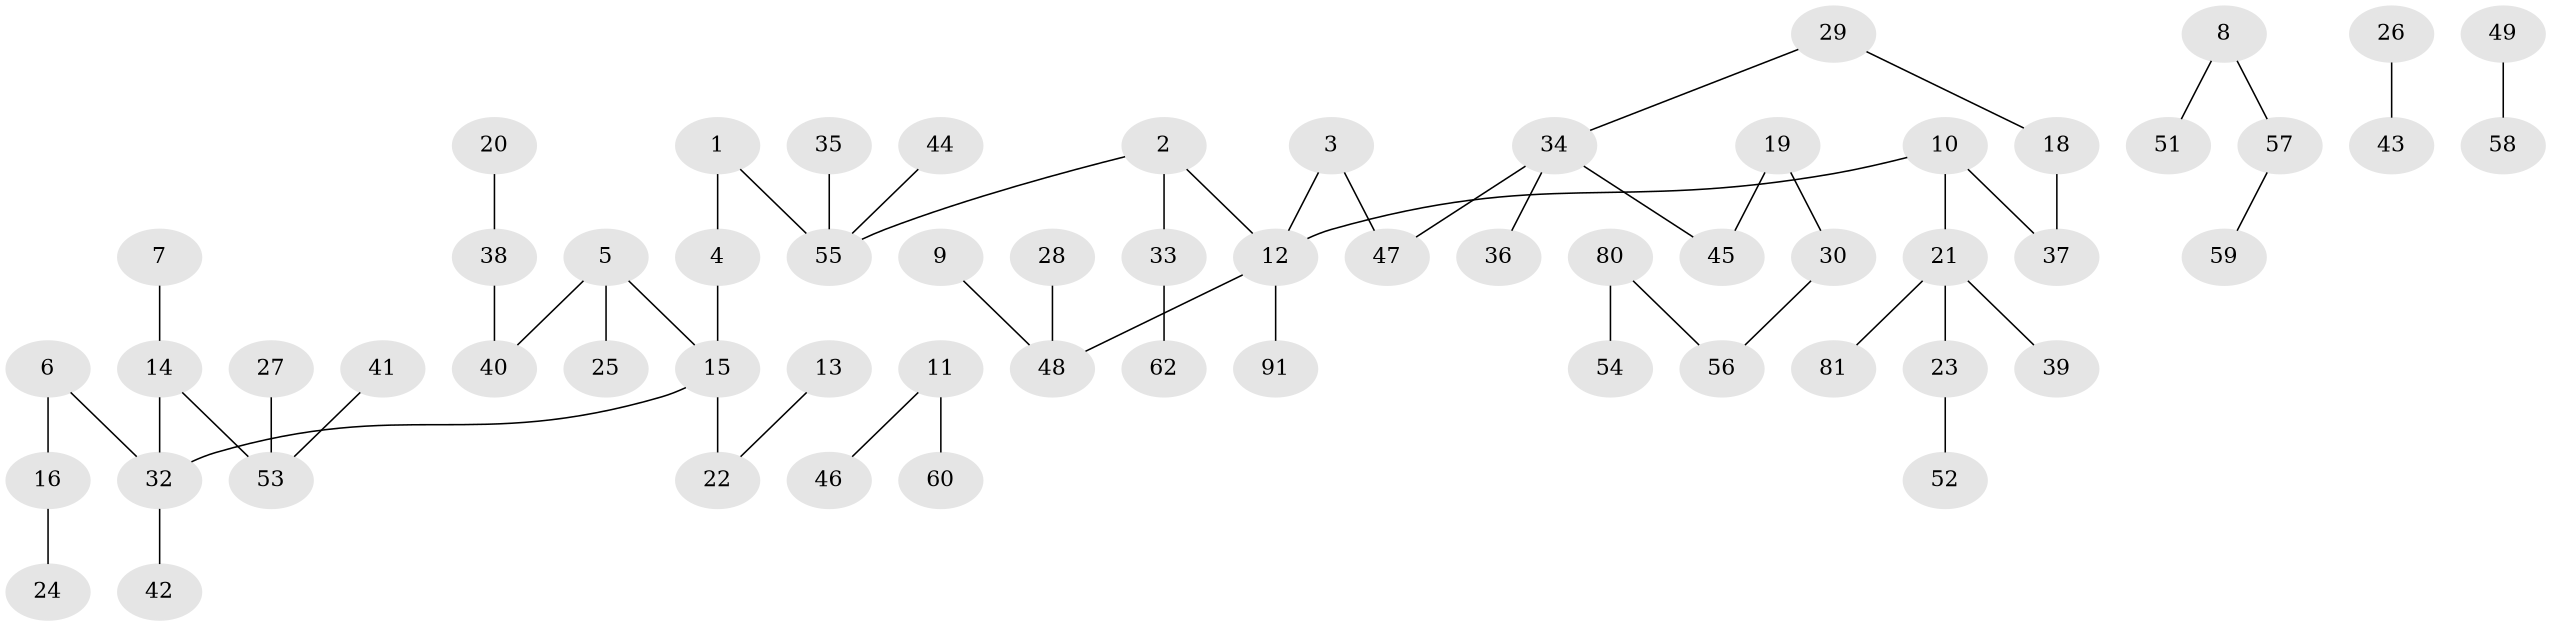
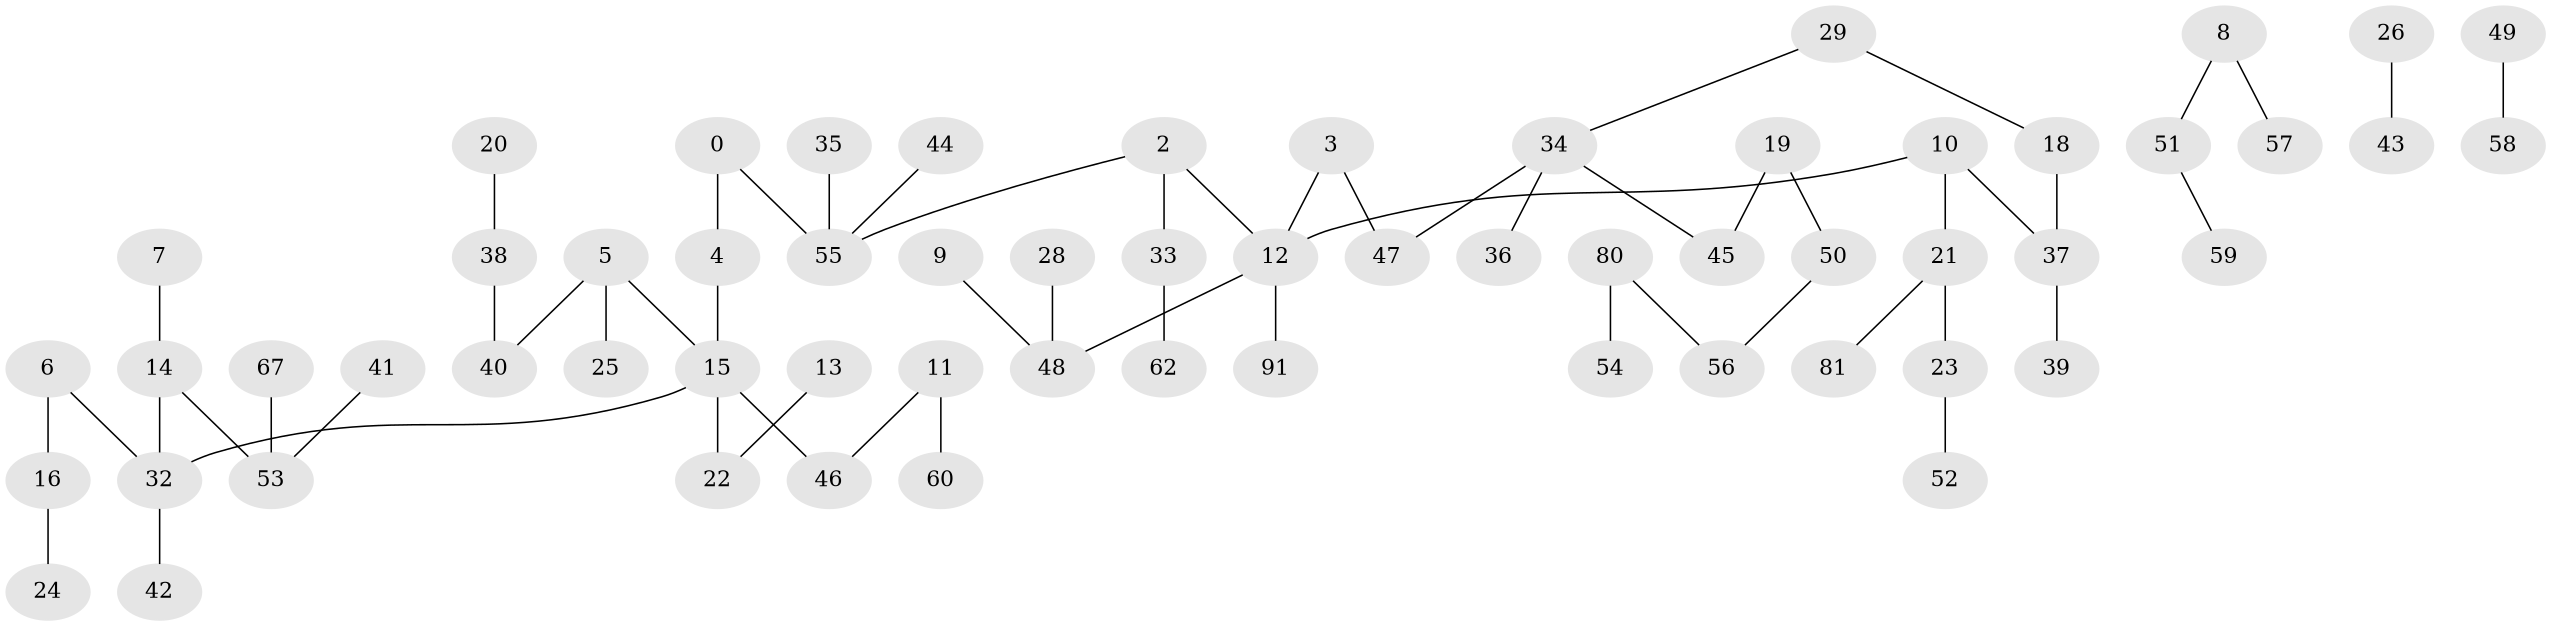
node "1": label "1" -> "0"
edge "57" -- "59": now "51" -- "59"
node "30": label "30" -> "50"
edge "21" -- "39": now "37" -- "39"
node "27": label "27" -> "67"
edge "15" -- "46": added
